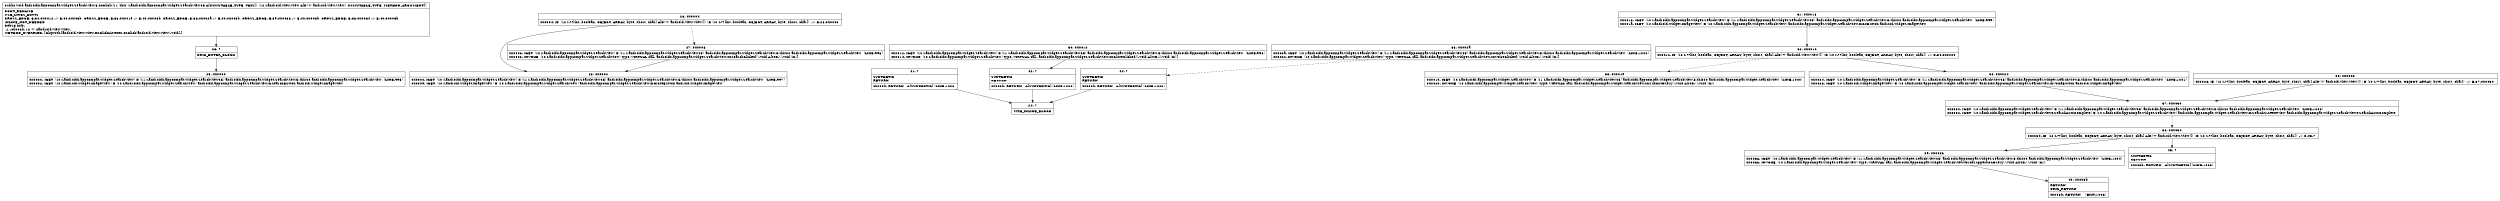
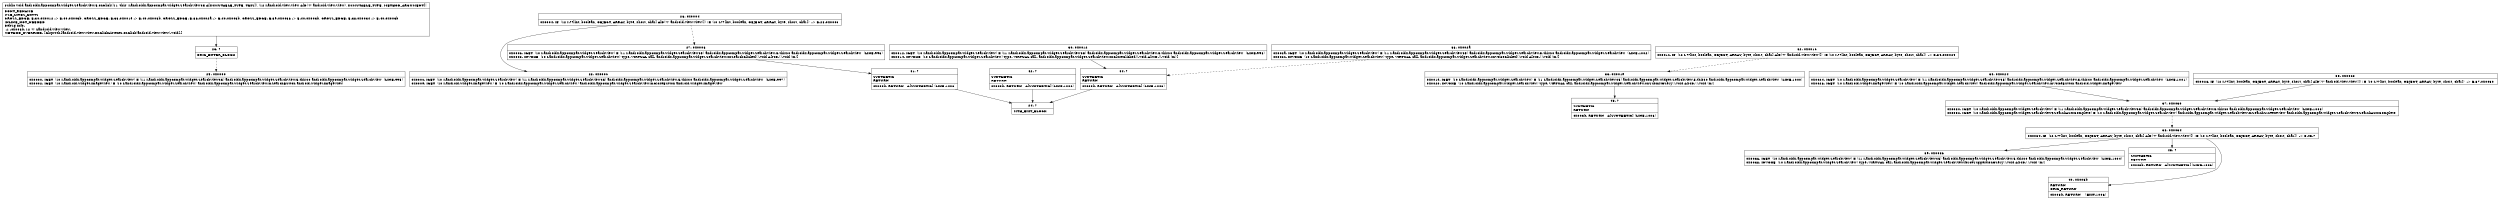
node "31: 0x0018": removed
edge "23: ?" -> "25: 0x0000": style solid -> dashed
edge "30: 0x0012" -> "42: ?": now "30: 0x0012" -> "44: ?"
edge "27: 0x0006" -> "28: 0x000c": now "27: 0x0006" -> "41: ?"
edge "32: 0x001c" -> "34: 0x0024": removed
node "43: ?": added
node "24: ?": text "MTH_INLINE_BLOCK" -> "MTH_EXIT_BLOCK"
edge "39: 0x0036" -> "40: 0x003b": now "38: 0x0034" -> "40: 0x003b"
